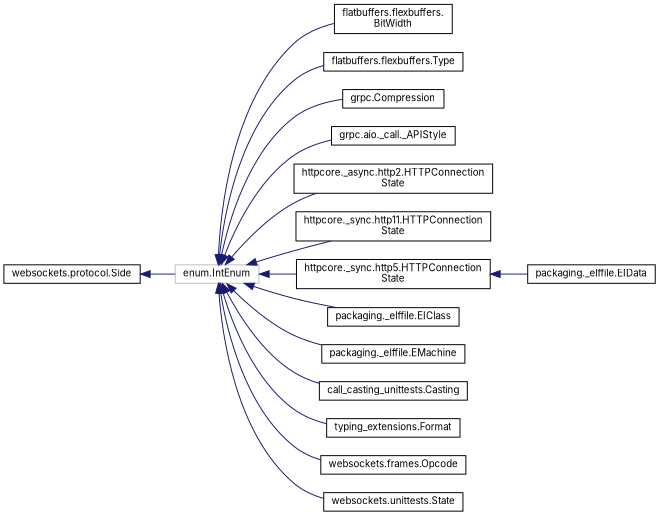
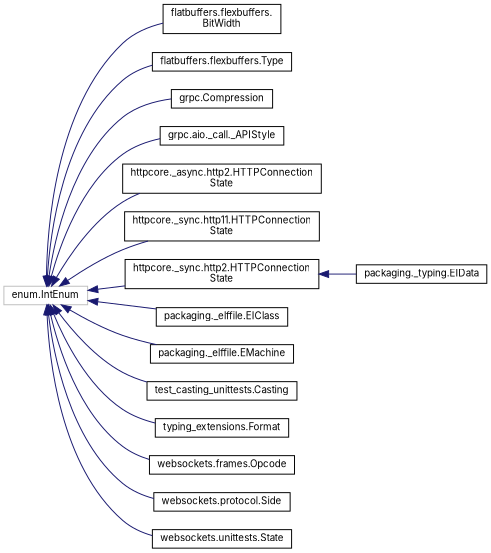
edge "enum.IntEnum" -> "websockets.protocol.Side": reversed
node "httpcore._sync.http5.HTTPConnection State": label "httpcore._sync.http5.HTTPConnection State" -> "httpcore._sync.http2.HTTPConnection State"
node "packaging._elffile.EIData": label "packaging._elffile.EIData" -> "packaging._typing.EIData"
node "call_casting_unittests.Casting": label "call_casting_unittests.Casting" -> "test_casting_unittests.Casting"
